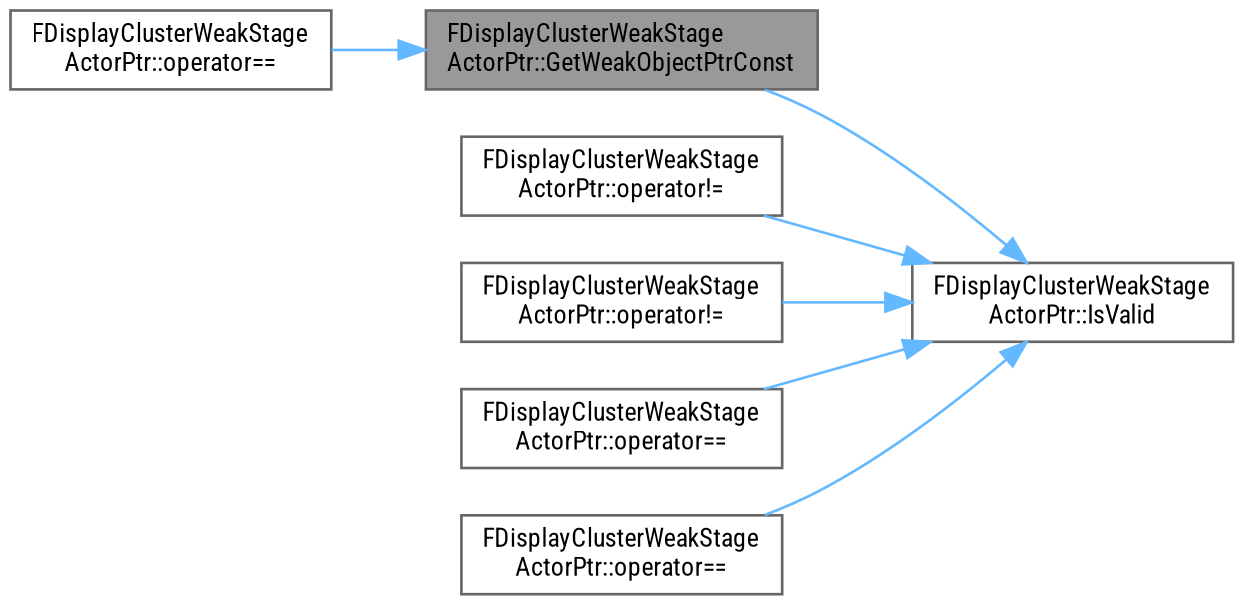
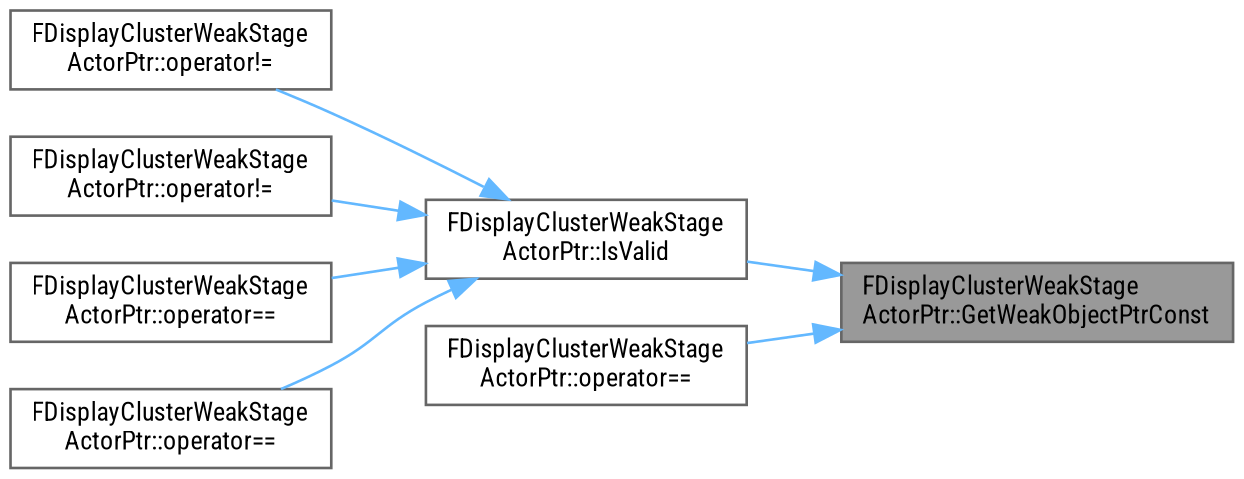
edge "FDisplayClusterWeakStage ActorPtr::GetWeakObjectPtrConst" -> "FDisplayClusterWeakStage ActorPtr::IsValid": reversed
